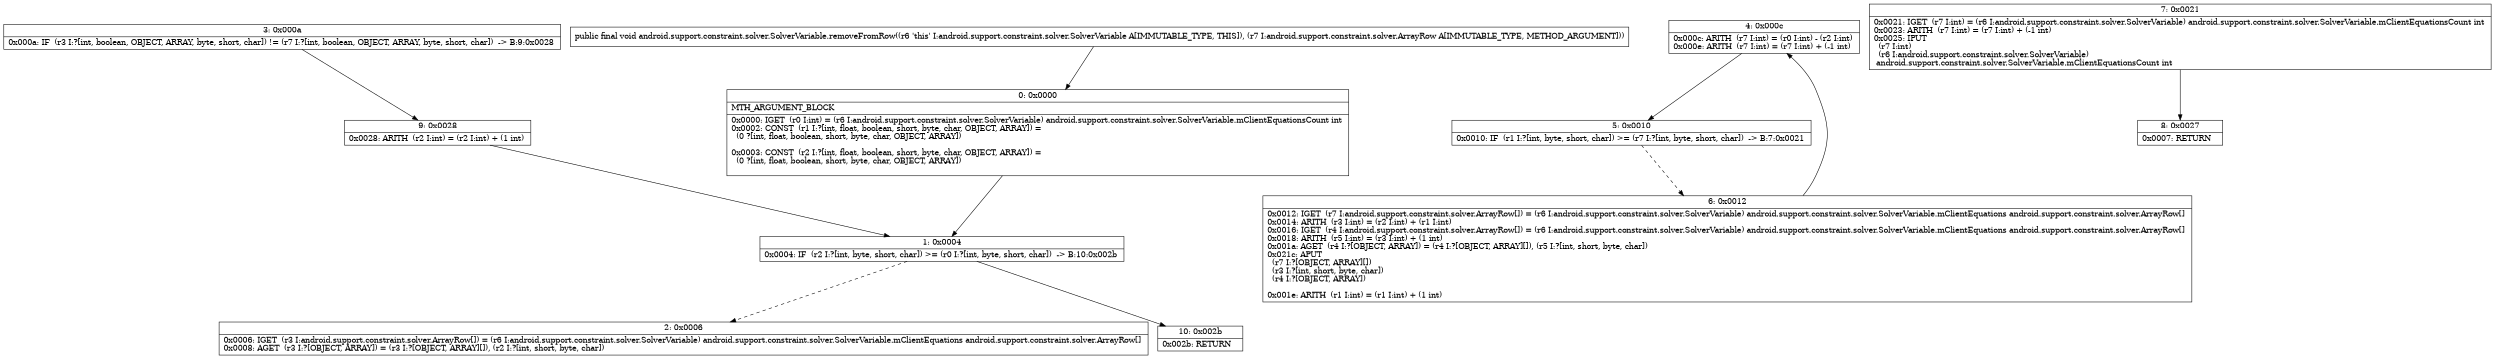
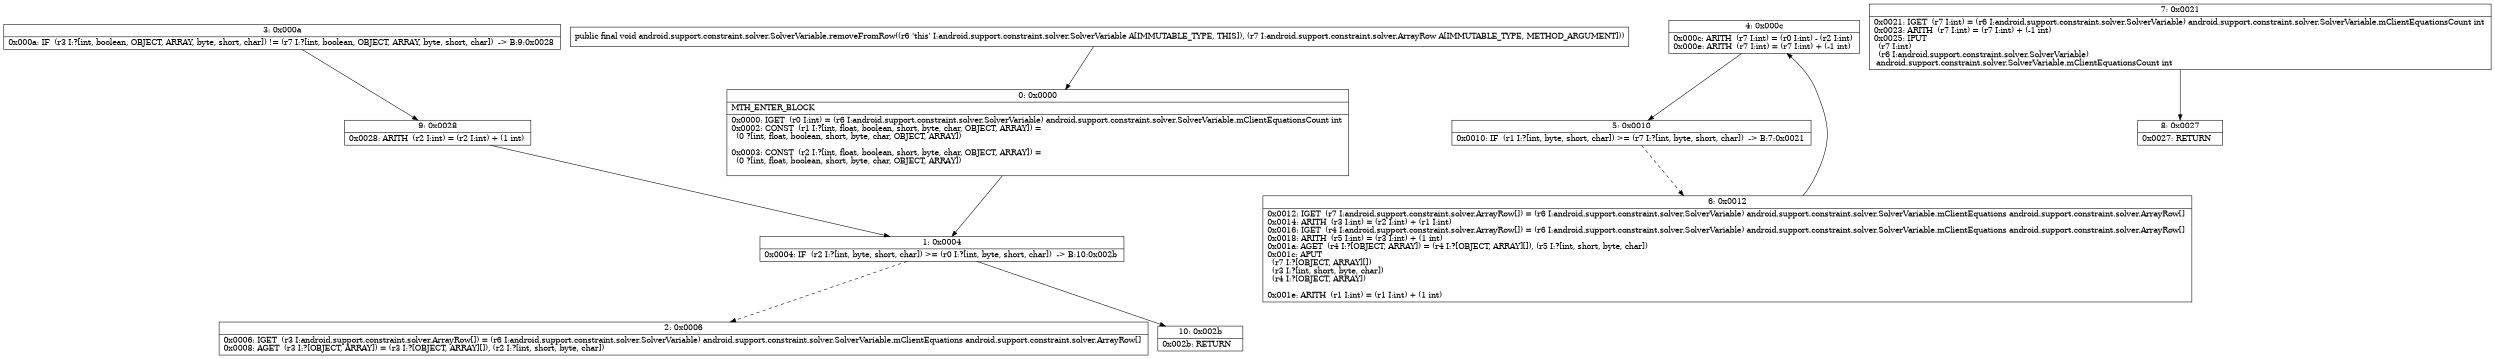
node "0: 0x0000": text "MTH_ARGUMENT_BLOCK" -> "MTH_ENTER_BLOCK"
node "8: 0x0027": text "0x0007: RETURN" -> "0x0027: RETURN"
node "6: 0x0012": text "0x021c: APUT" -> "0x001c: APUT"
